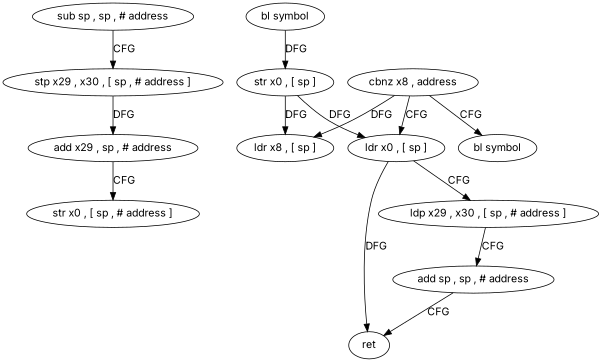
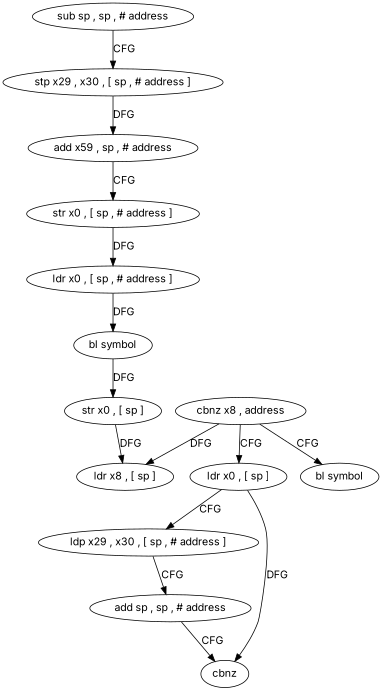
edge "str x0 , [ sp ]" -> "ldr x0 , [ sp ]": removed, label "DFG"
node "add x29 , sp , # address": label "add x29 , sp , # address" -> "add x59 , sp , # address"
node "ldr x0 , [ sp , # address ]": added
node "ret": label "ret" -> "cbnz"
